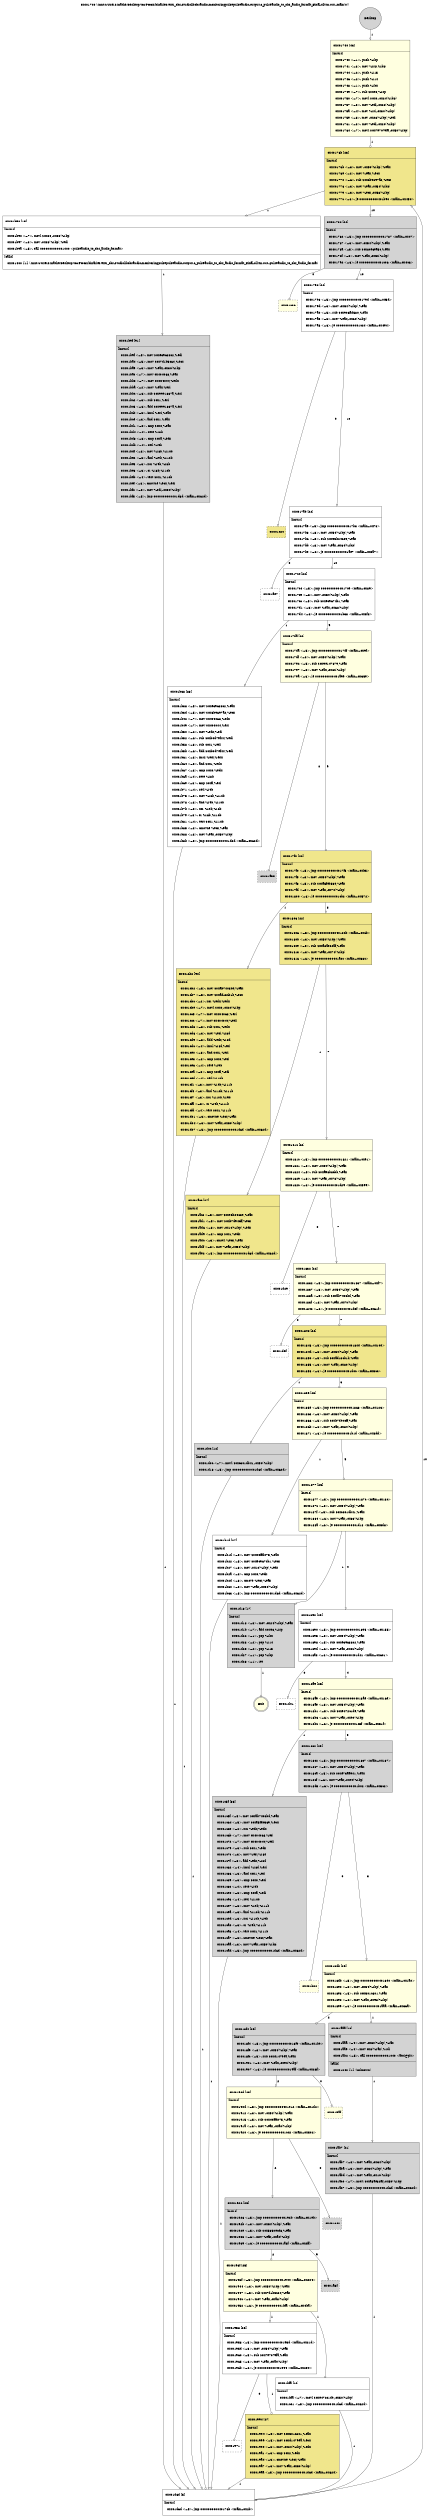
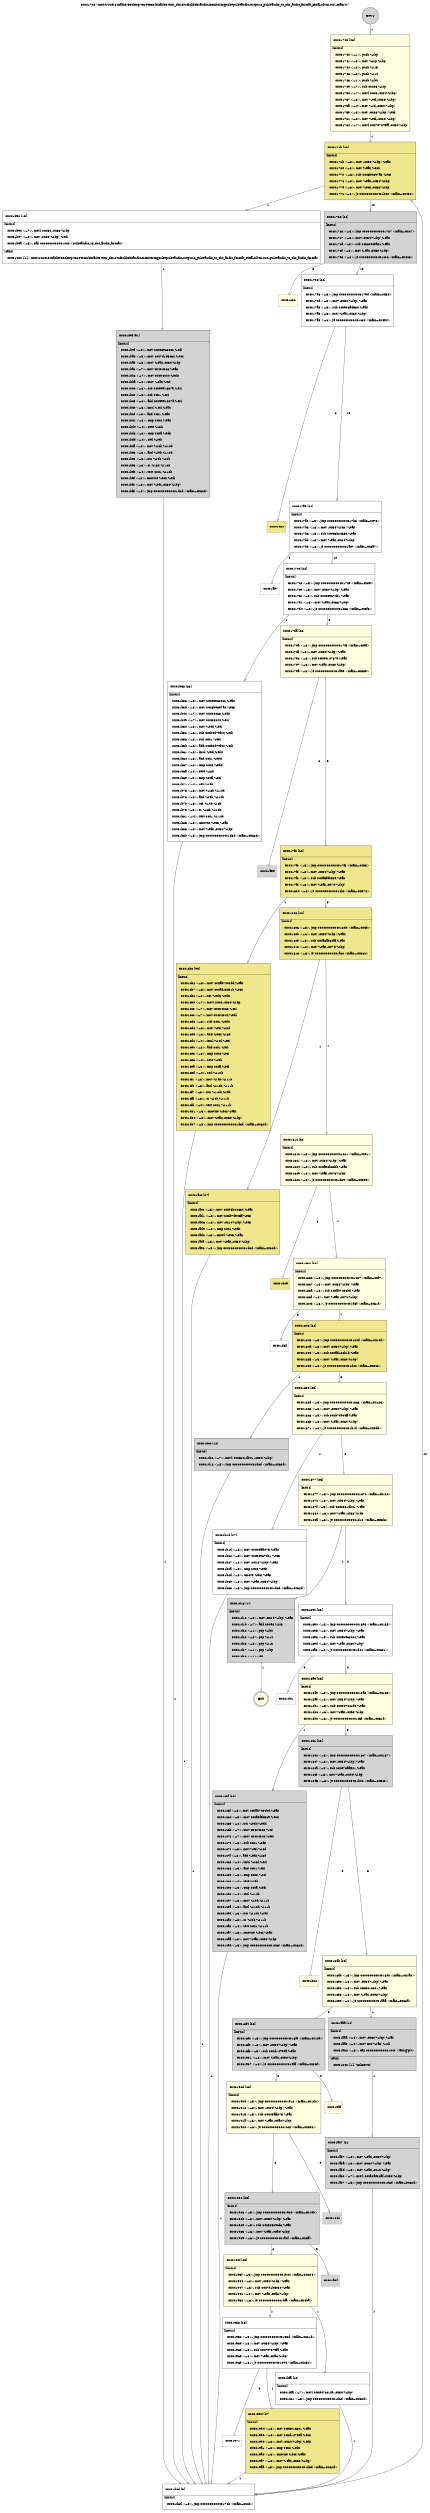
node "Desktop": label "Desktop" -> "Entry"
node "0x401d29": fillcolor white -> khaki
